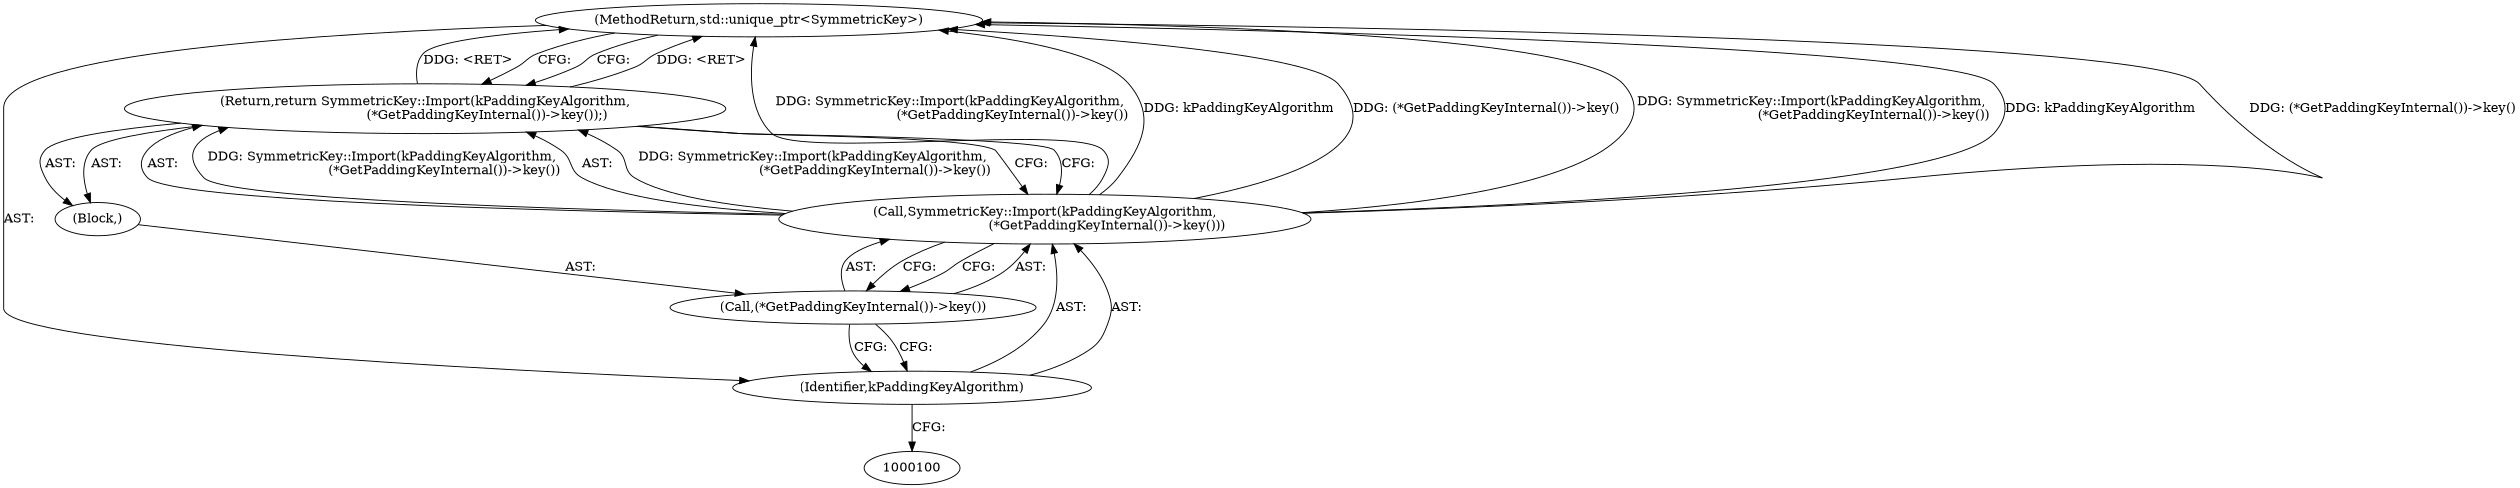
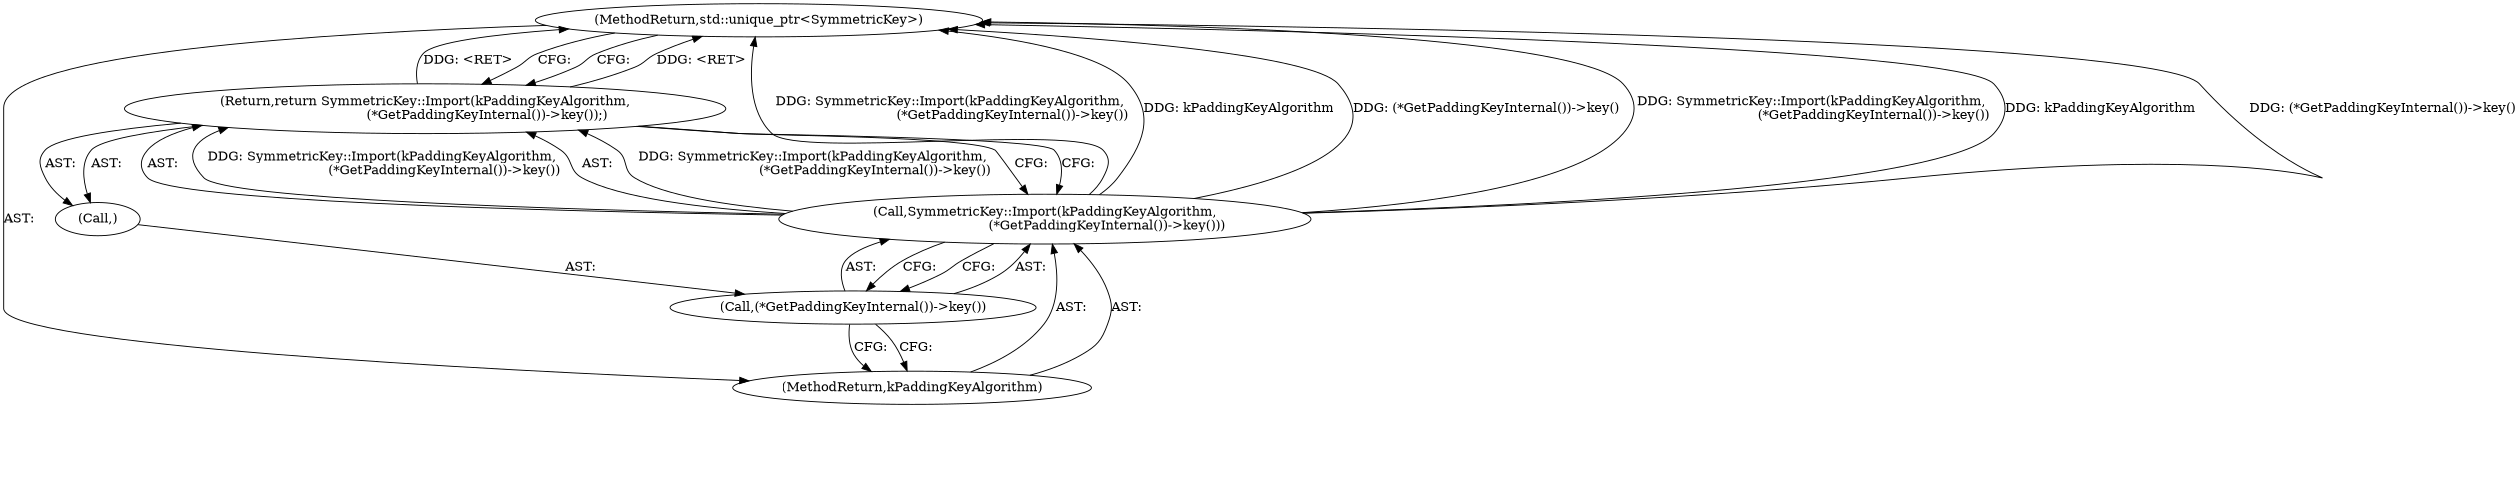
node "(Block,)": label "(Block,)" -> "(Call,)"
node "(Identifier,kPaddingKeyAlgorithm)": label "(Identifier,kPaddingKeyAlgorithm)" -> "(MethodReturn,kPaddingKeyAlgorithm)"
node "1000100": removed
